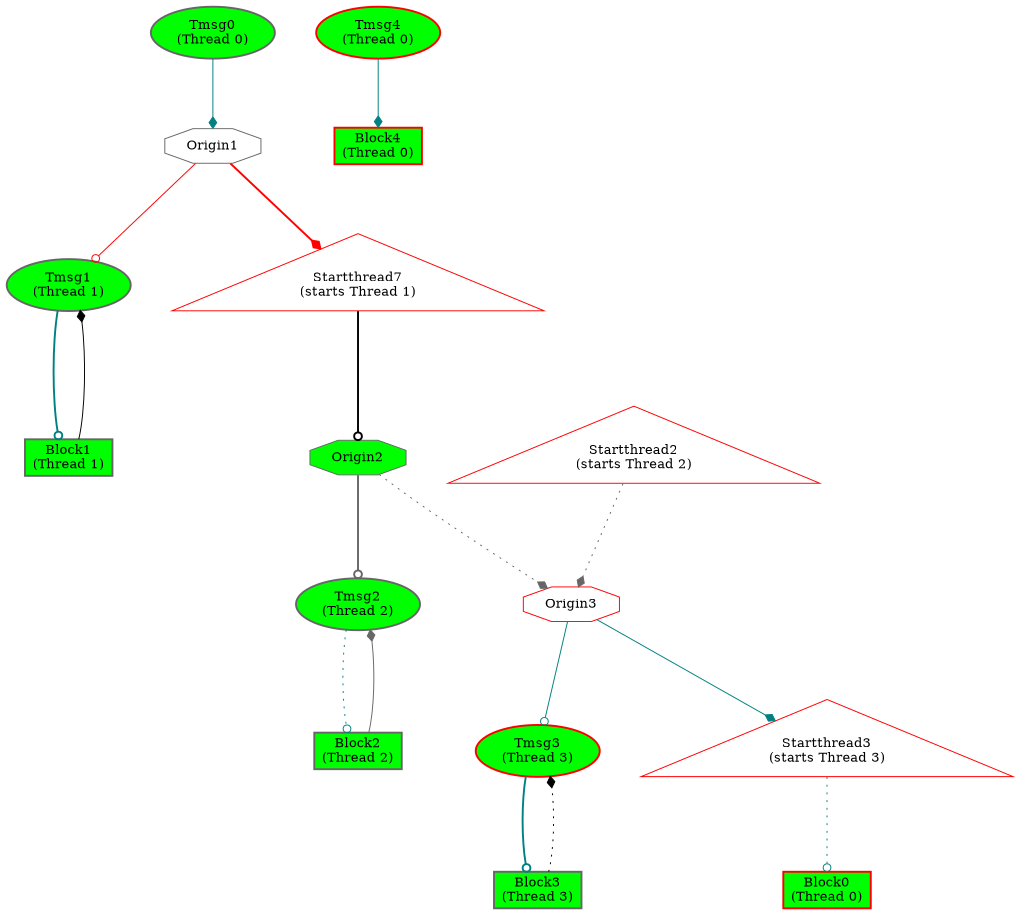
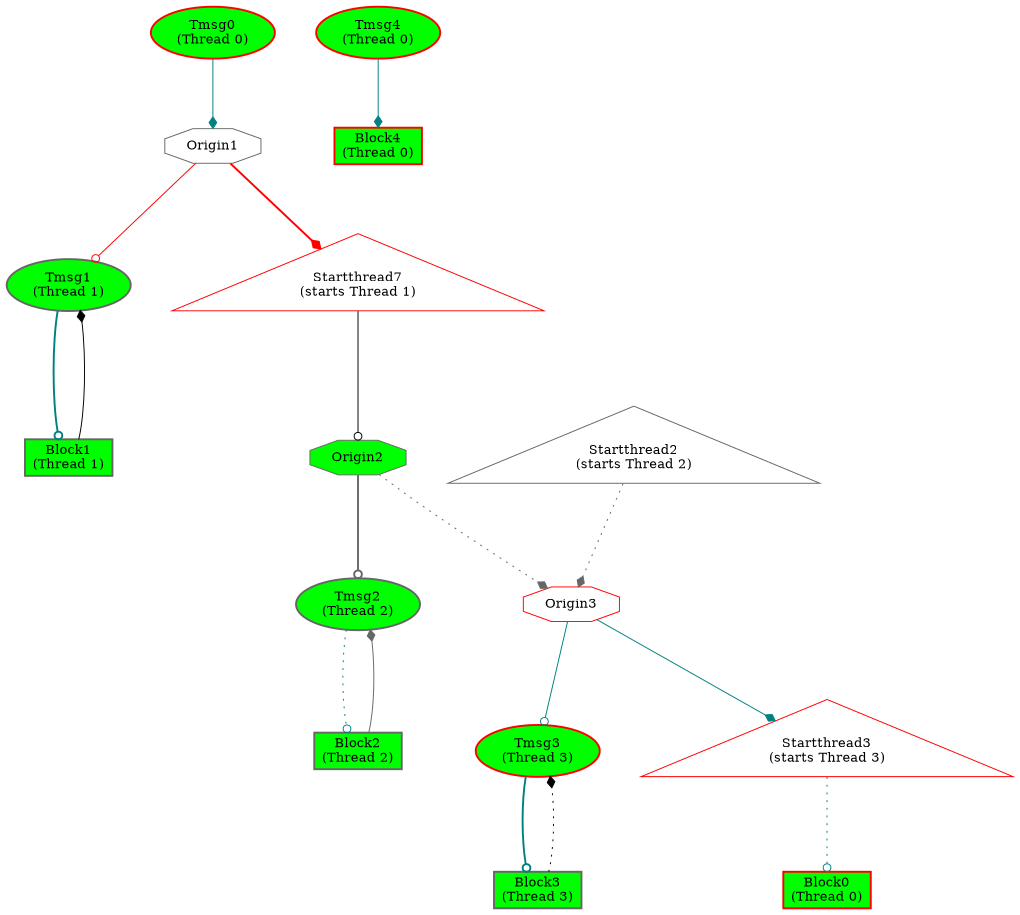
node "Tmsg0 (Thread 0)": color gray40 -> red
edge "Startthread7 (starts Thread 1)" -> "Origin2": style bold -> solid
node "Startthread2 (starts Thread 2)": color red -> gray40
